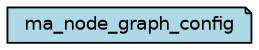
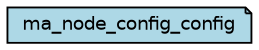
node "ma_node_graph_config": label "ma_node_graph_config" -> "ma_node_config_config"
